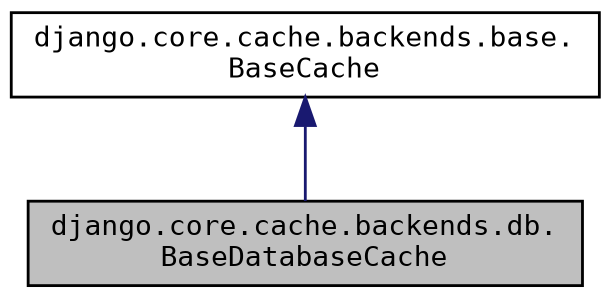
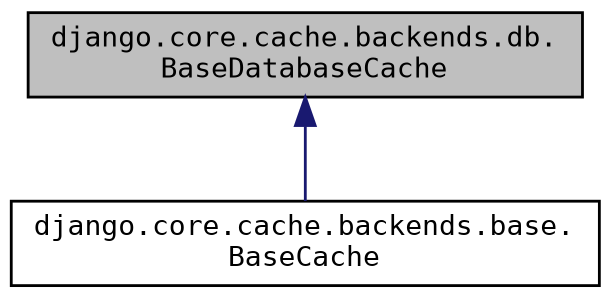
edge "django.core.cache.backends.db. BaseDatabaseCache" -> "django.core.cache.backends.base. BaseCache": reversed
